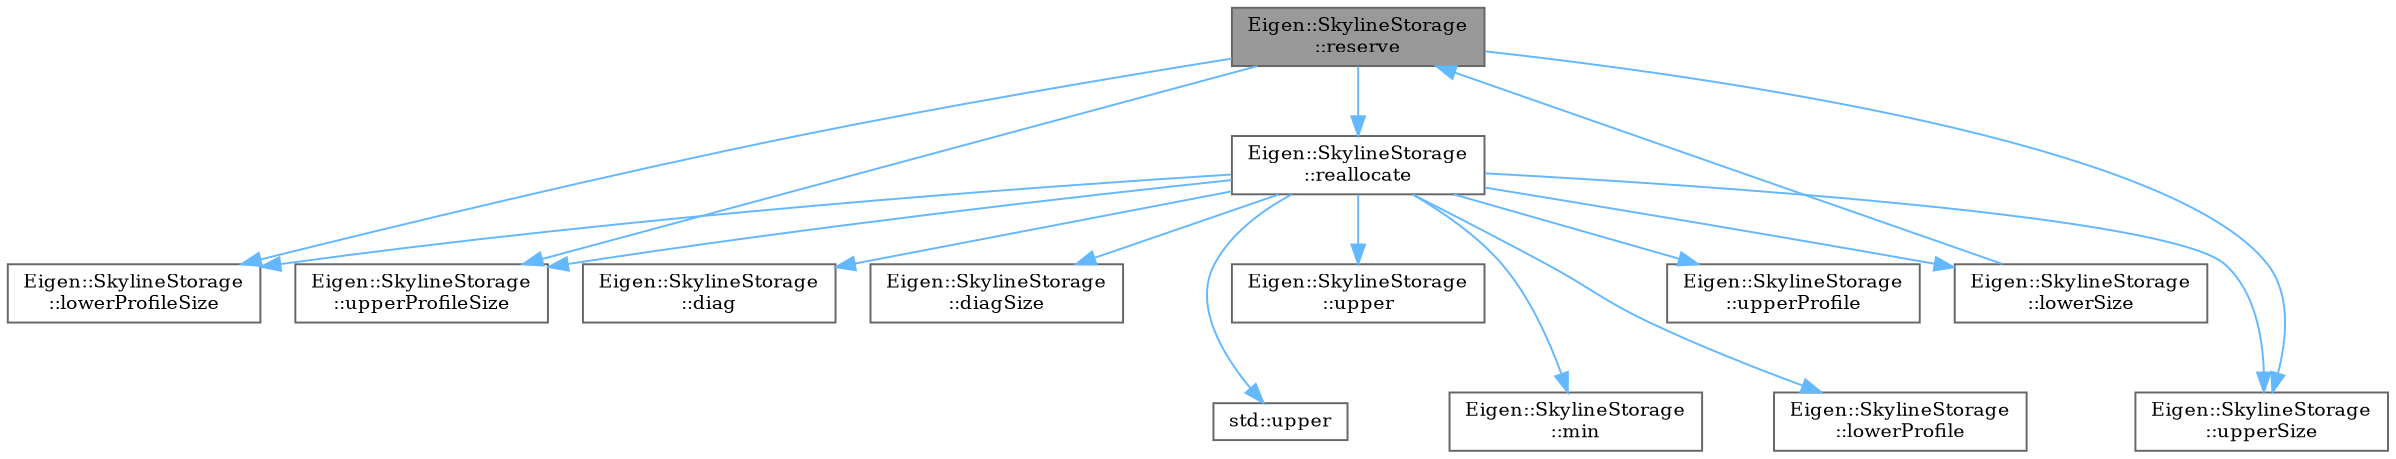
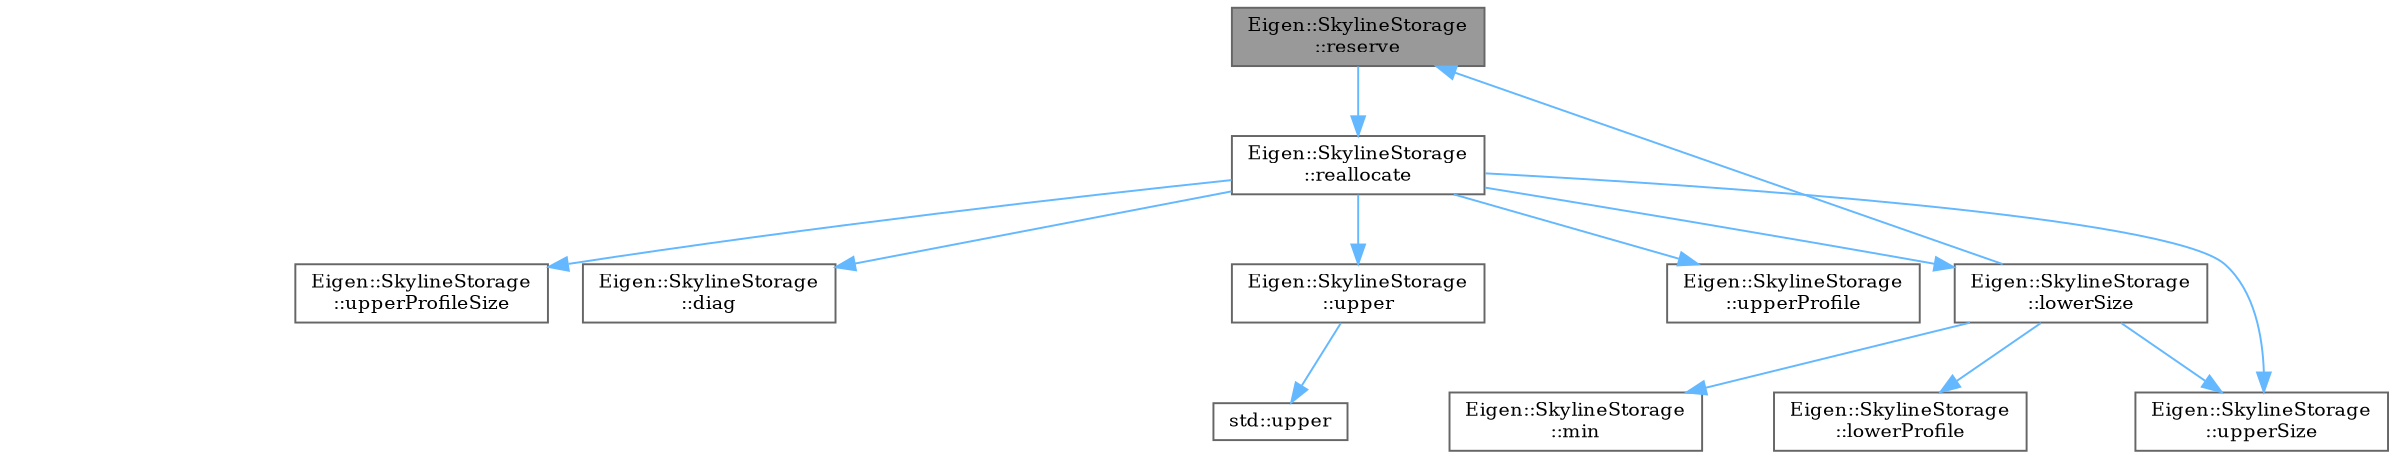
edge "Eigen::SkylineStorage ::reserve" -> "Eigen::SkylineStorage ::upperSize": now "Eigen::SkylineStorage ::lowerSize" -> "Eigen::SkylineStorage ::upperSize"
edge "Eigen::SkylineStorage ::reserve" -> "Eigen::SkylineStorage ::upperProfileSize": removed
edge "Eigen::SkylineStorage ::reallocate" -> "Eigen::SkylineStorage ::min": now "Eigen::SkylineStorage ::lowerSize" -> "Eigen::SkylineStorage ::min"
edge "Eigen::SkylineStorage ::reallocate" -> "std::upper": now "Eigen::SkylineStorage ::upper" -> "std::upper"
node "Eigen::SkylineStorage ::lowerProfileSize": removed
node "Eigen::SkylineStorage ::diagSize": removed
edge "Eigen::SkylineStorage ::reallocate" -> "Eigen::SkylineStorage ::lowerProfile": now "Eigen::SkylineStorage ::lowerSize" -> "Eigen::SkylineStorage ::lowerProfile"
